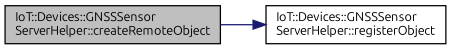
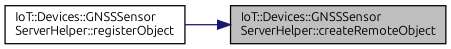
edge "IoT::Devices::GNSSSensor ServerHelper::createRemoteObject" -> "IoT::Devices::GNSSSensor ServerHelper::registerObject": reversed
